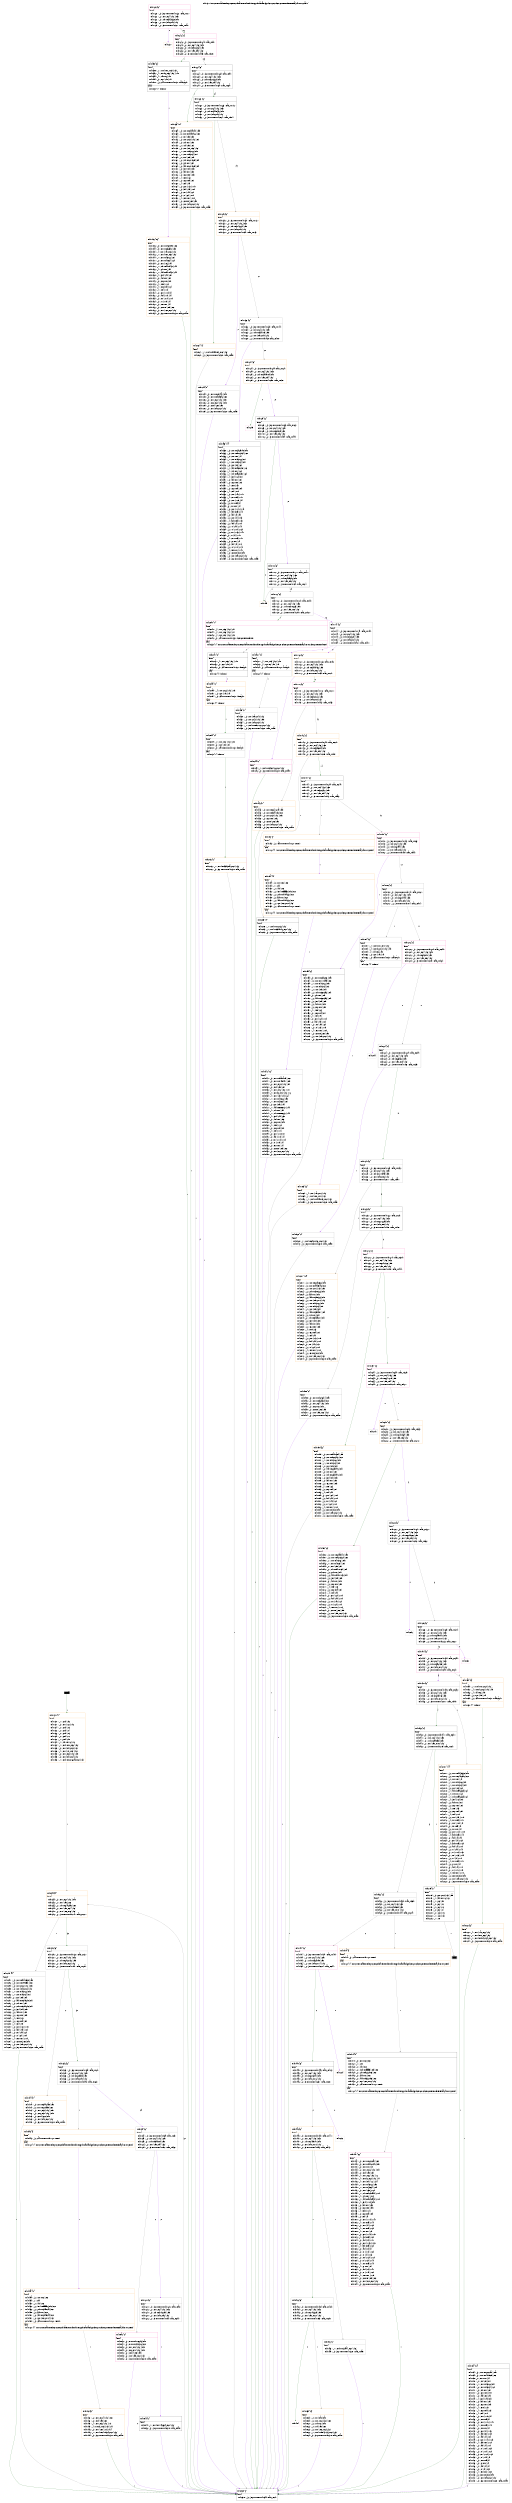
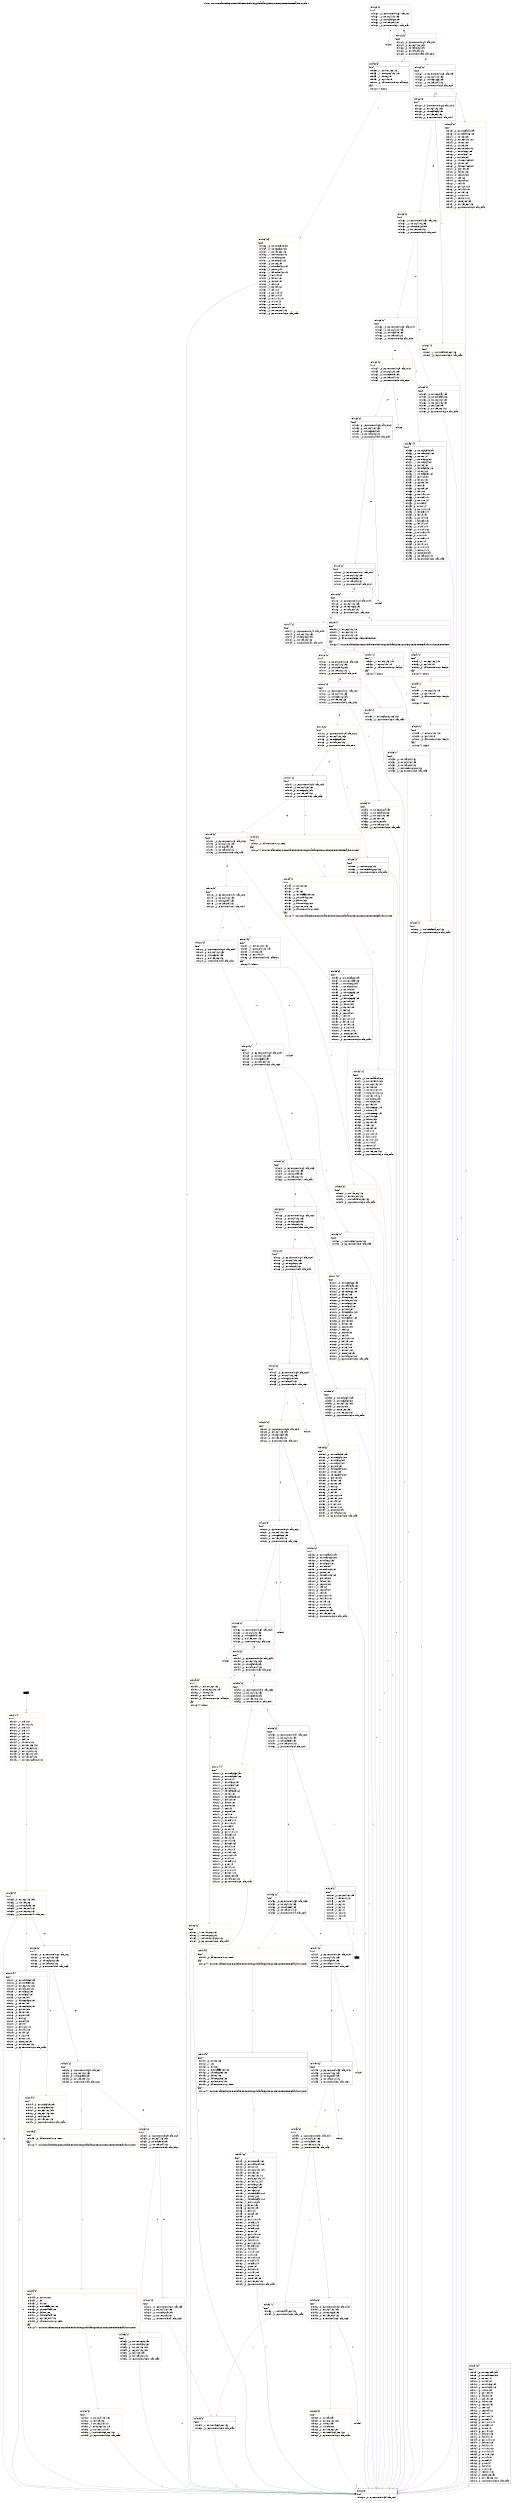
edge "0x401fb3 [12]" -> "0x40231e [5]": now "0x401fb3 [12]" -> "0x401e4f [12]"
